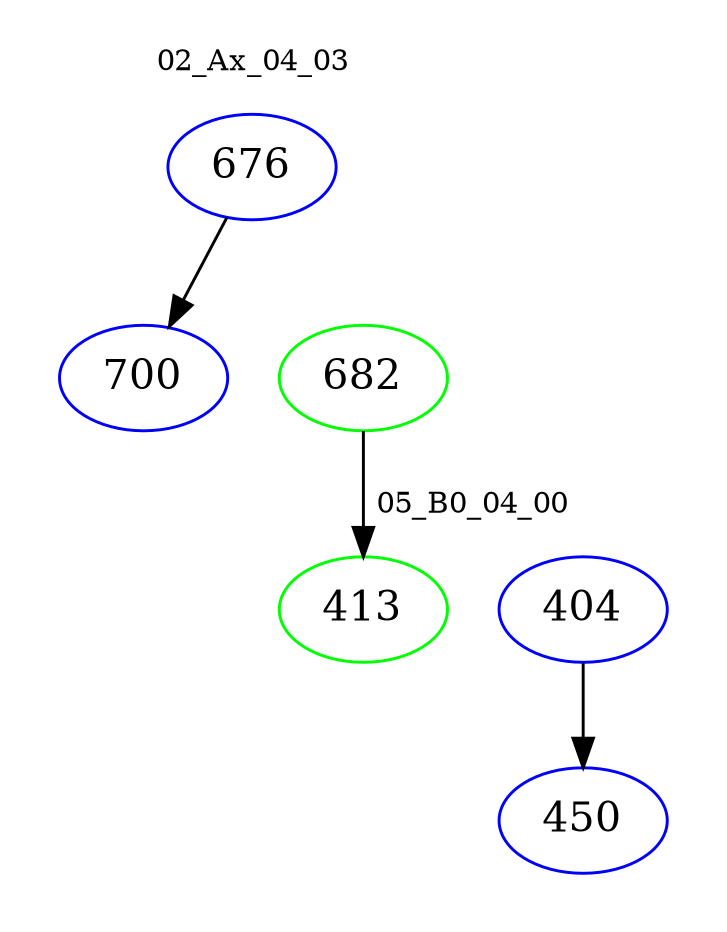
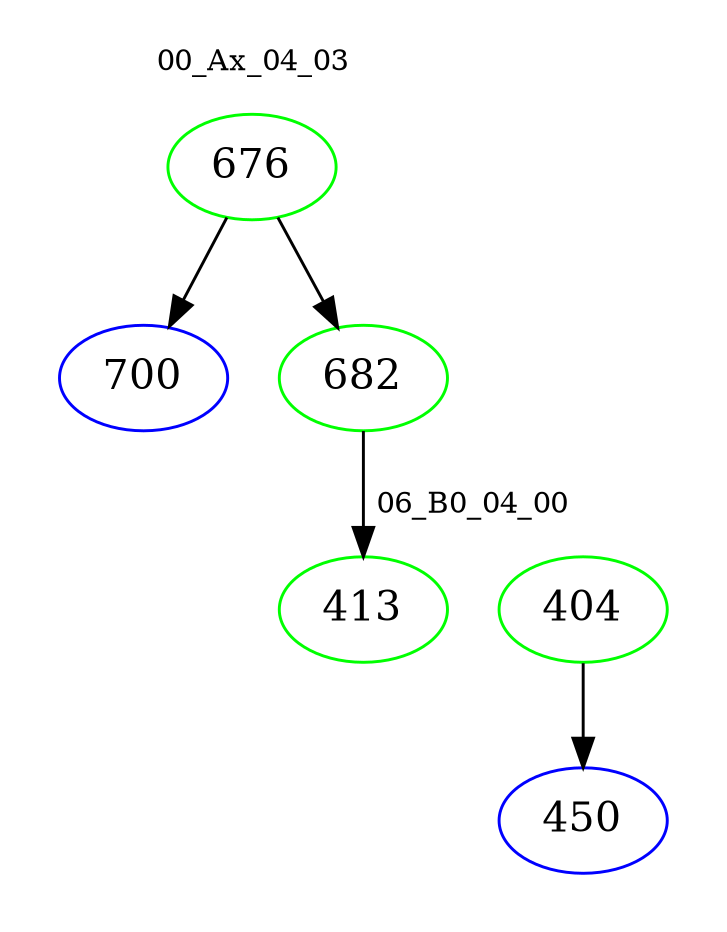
cluster "02_Ax_04_03": label "02_Ax_04_03" -> "00_Ax_04_03"
node "676": color blue -> green
edge "676" -> "682": added
cluster "05_B0_04_00": label "05_B0_04_00" -> "06_B0_04_00"
node "404": color blue -> green
